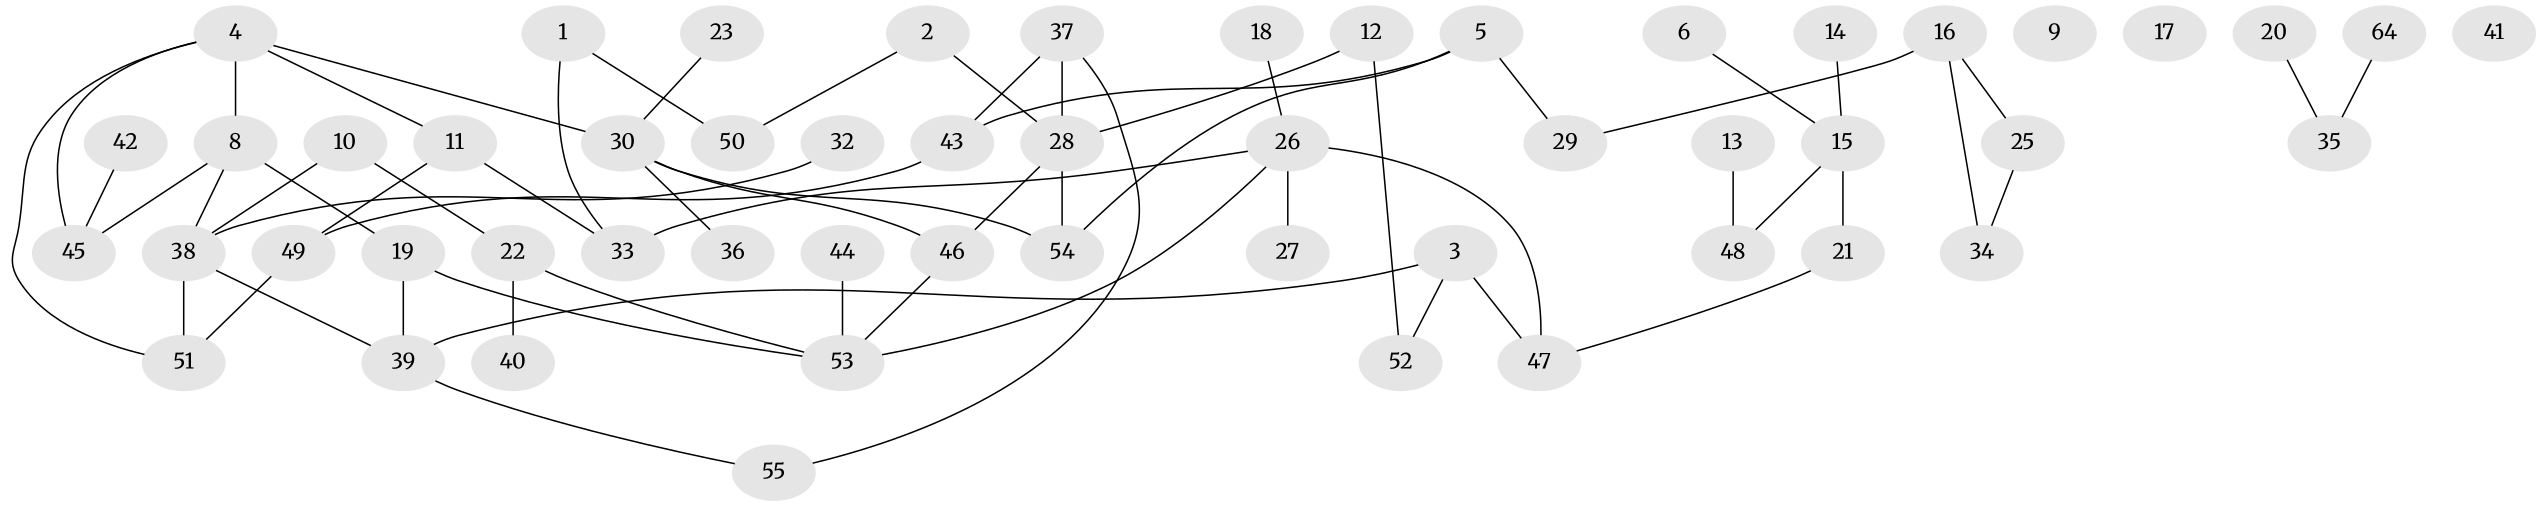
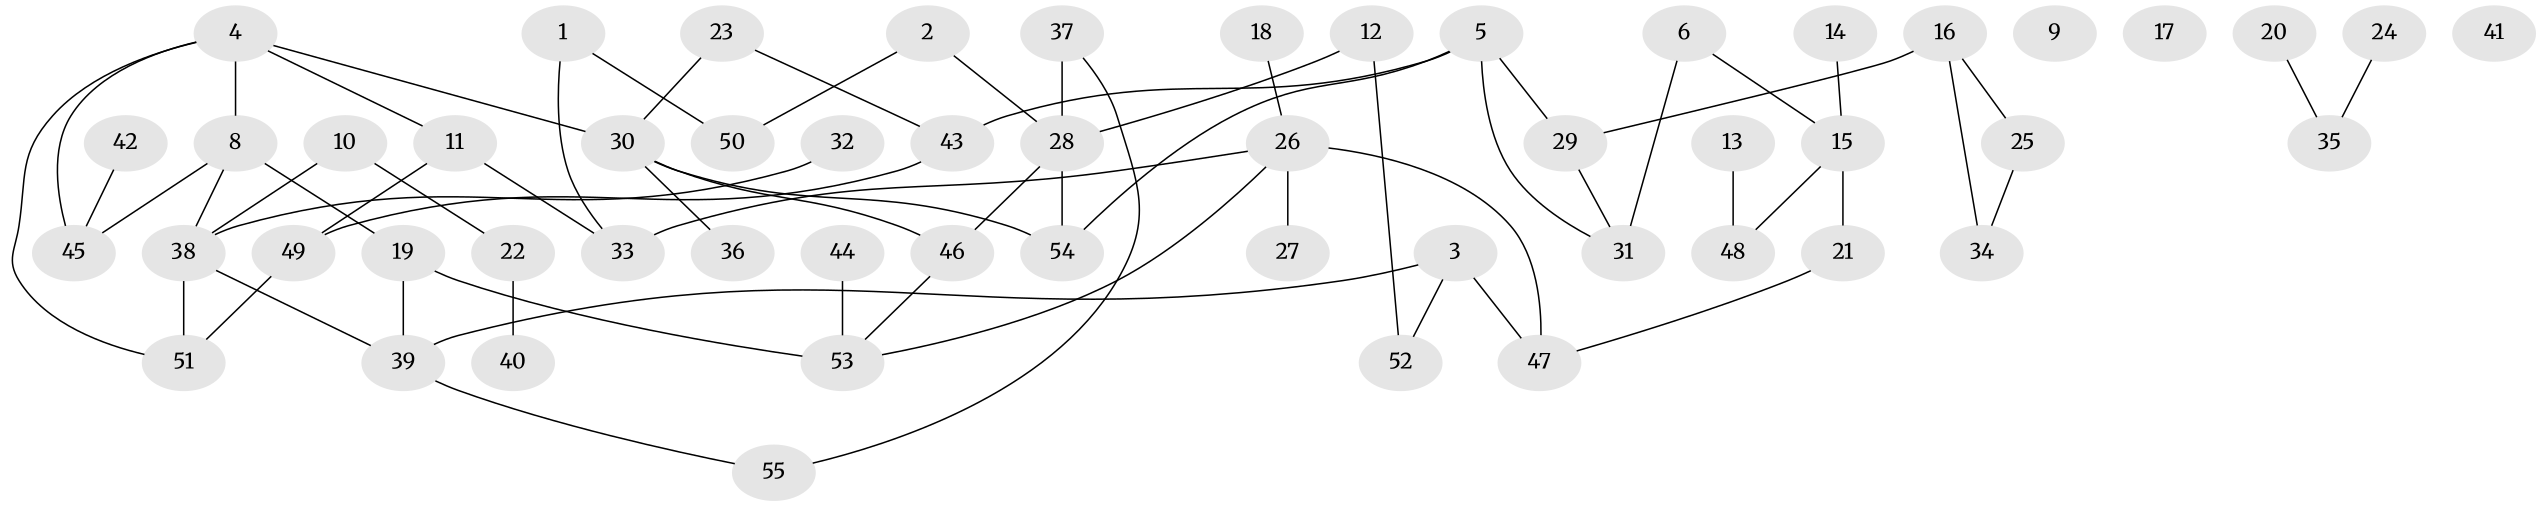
node "64": label "64" -> "24"
edge "37" -- "43": now "23" -- "43"
node "31": added
edge "22" -- "53": removed
